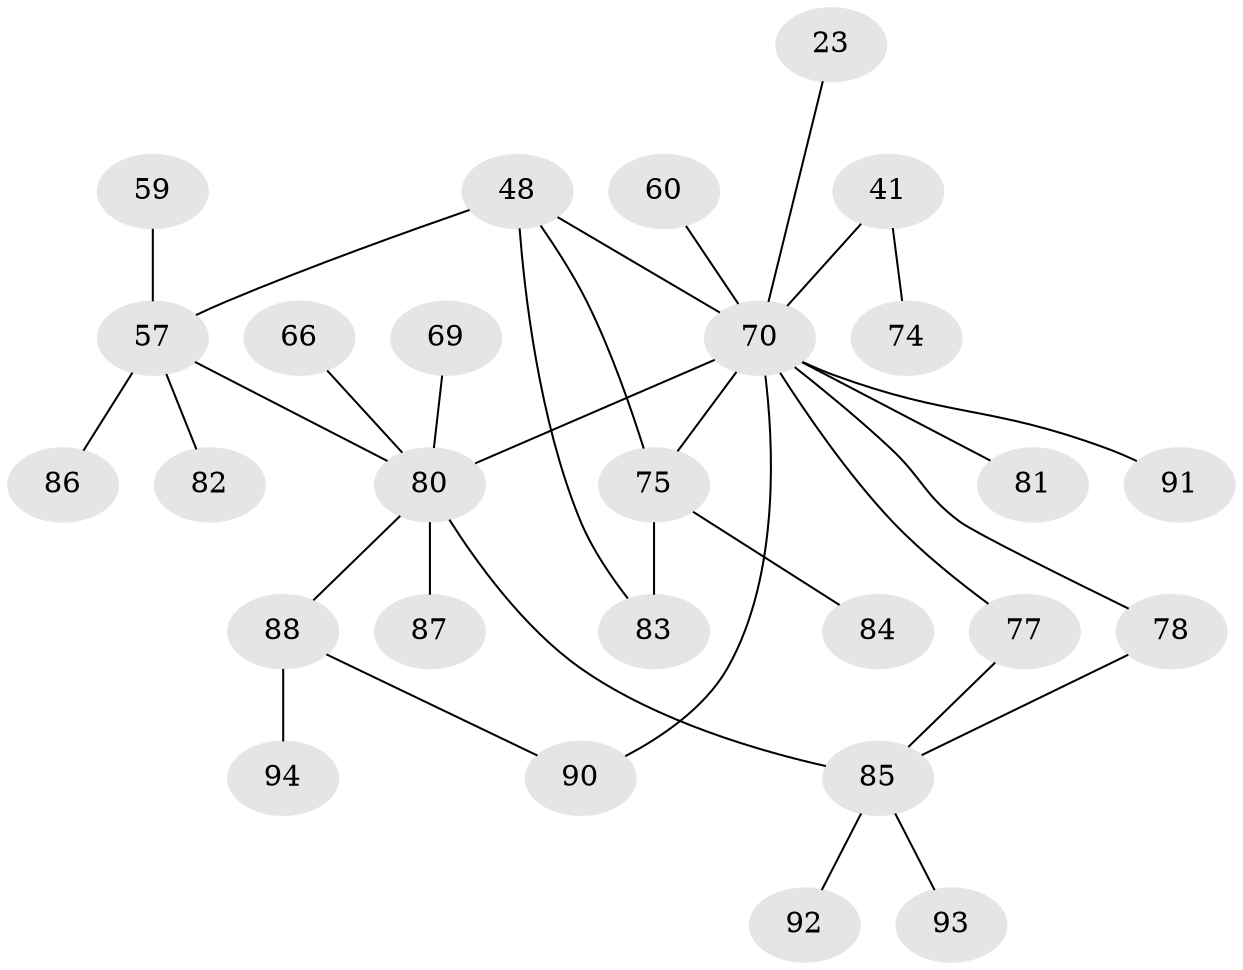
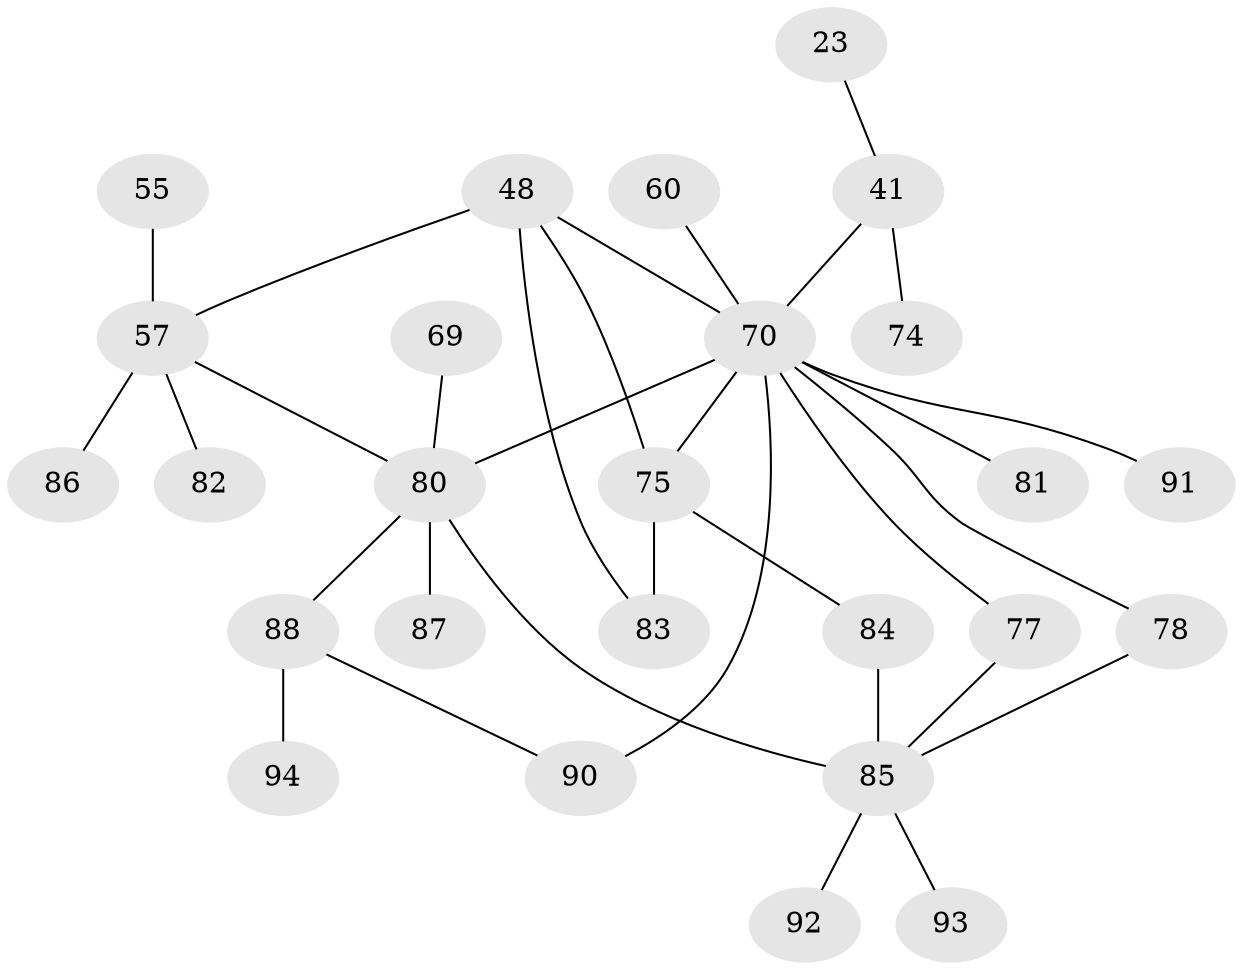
node "59": label "59" -> "55"
edge "23" -- "70": now "23" -- "41"
node "66": removed
edge "84" -- "85": added
